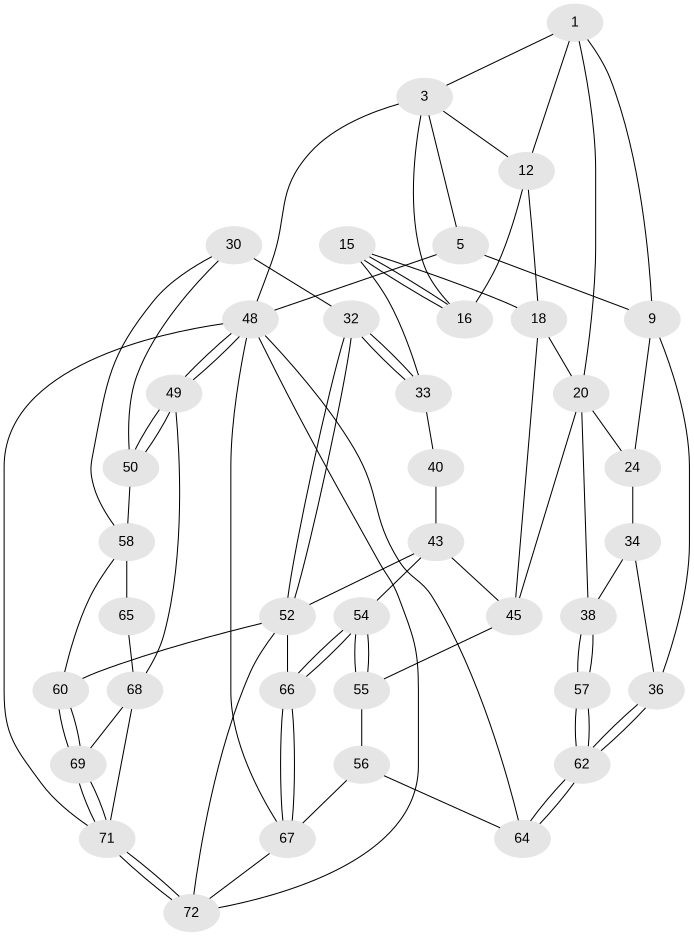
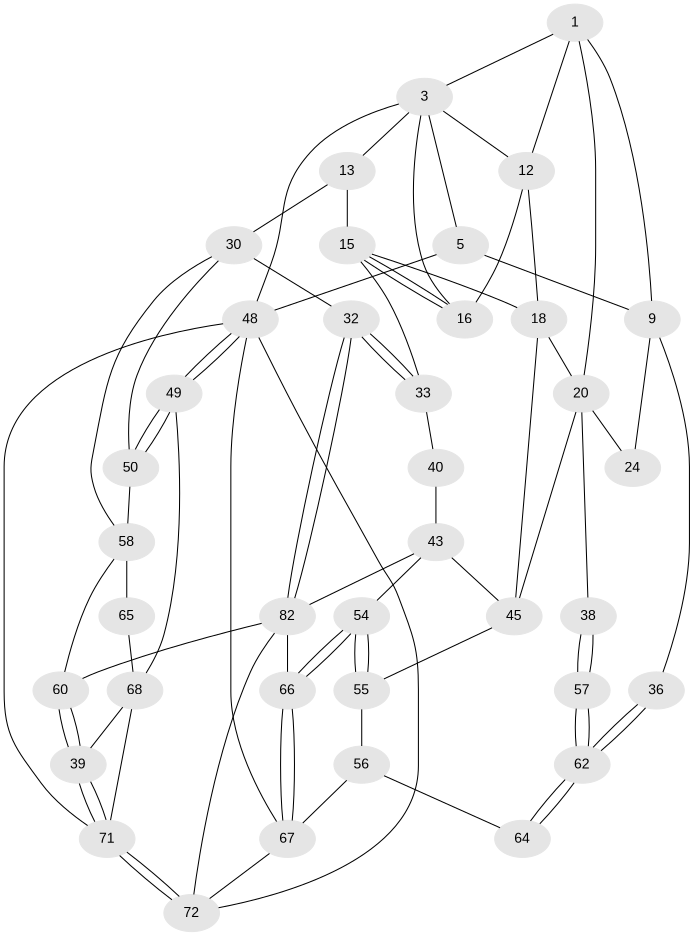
node "13": added
node "34": removed
edge "48" -- "64": removed
node "52": label "52" -> "82"
node "69": label "69" -> "39"
